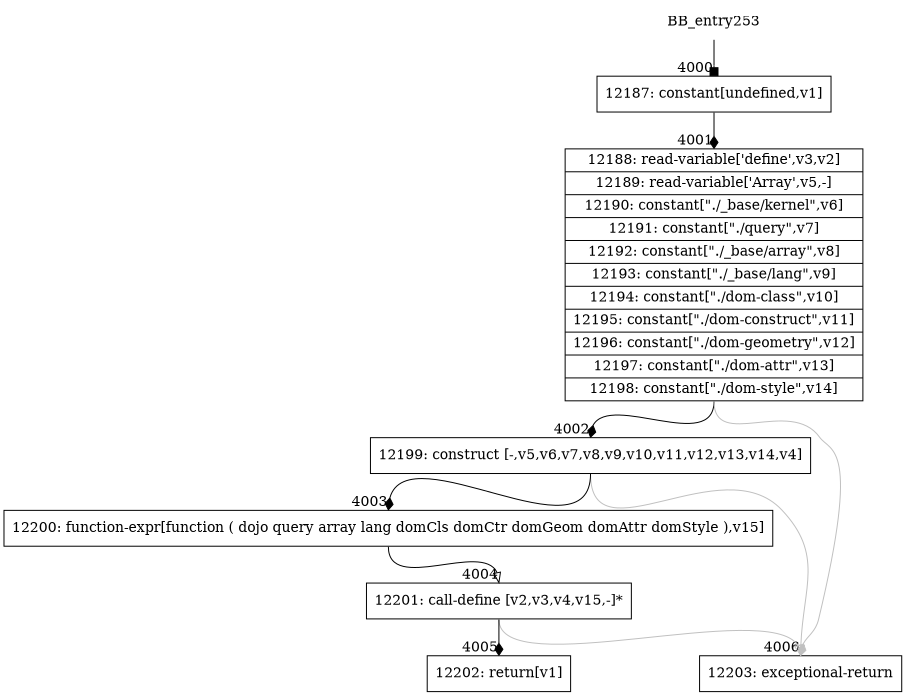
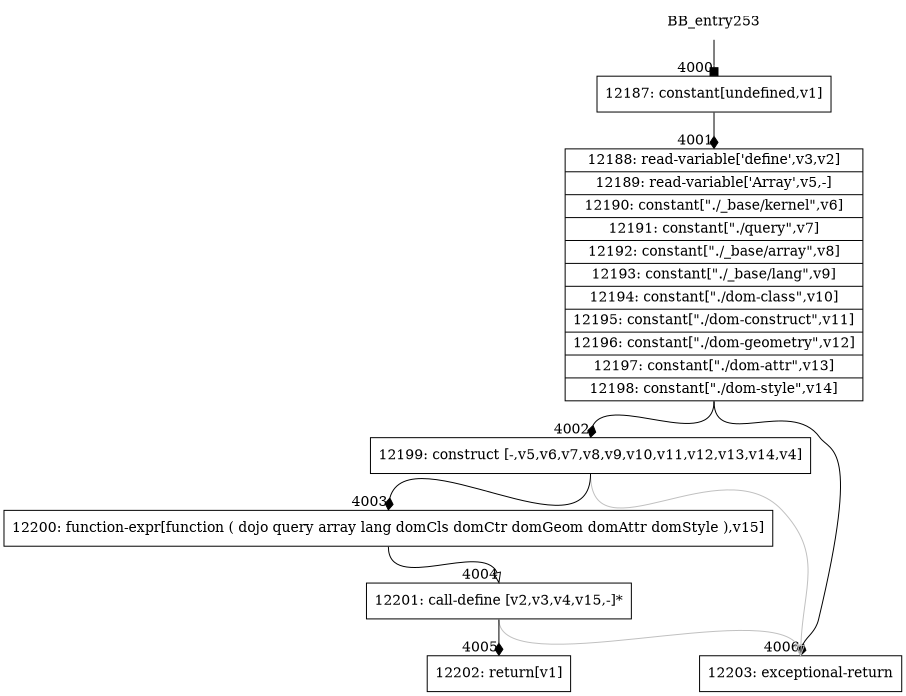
edge "12188: read-variable['define',v3,v2]" -> "12203: exceptional-return": color gray -> black
